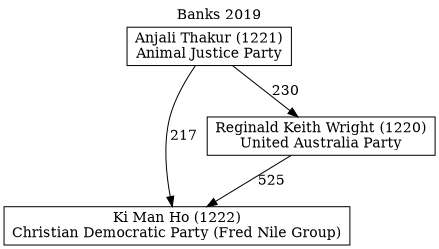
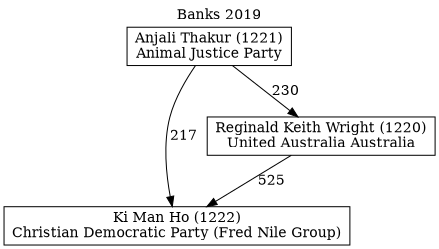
node "Reginald Keith Wright (1220) United Australia Party": label "Reginald Keith Wright (1220) United Australia Party" -> "Reginald Keith Wright (1220) United Australia Australia"
